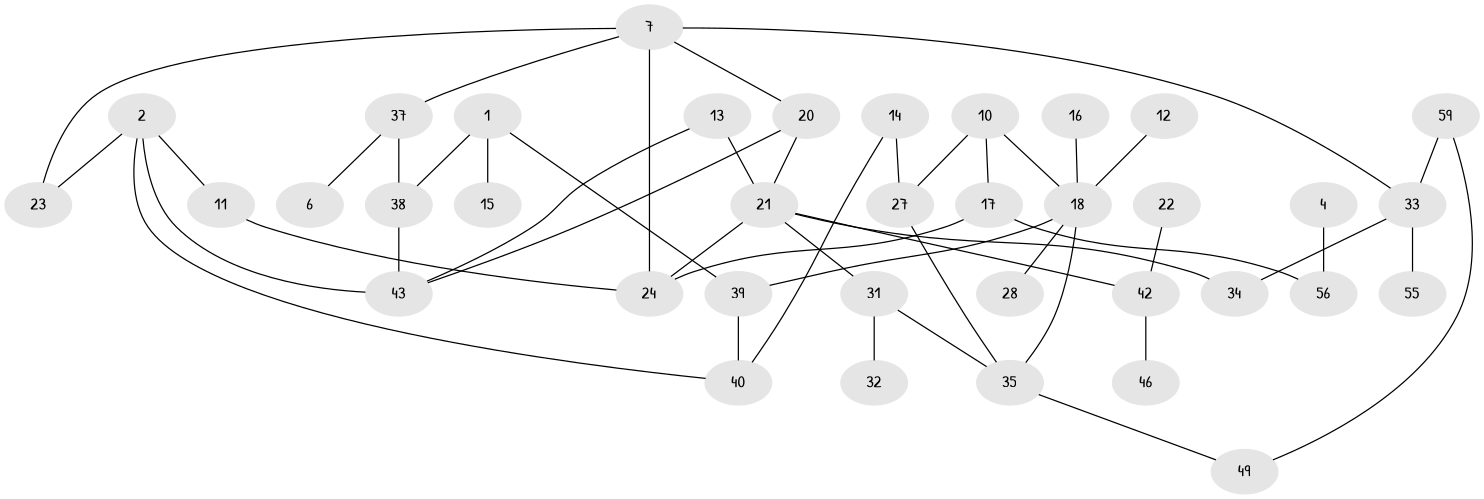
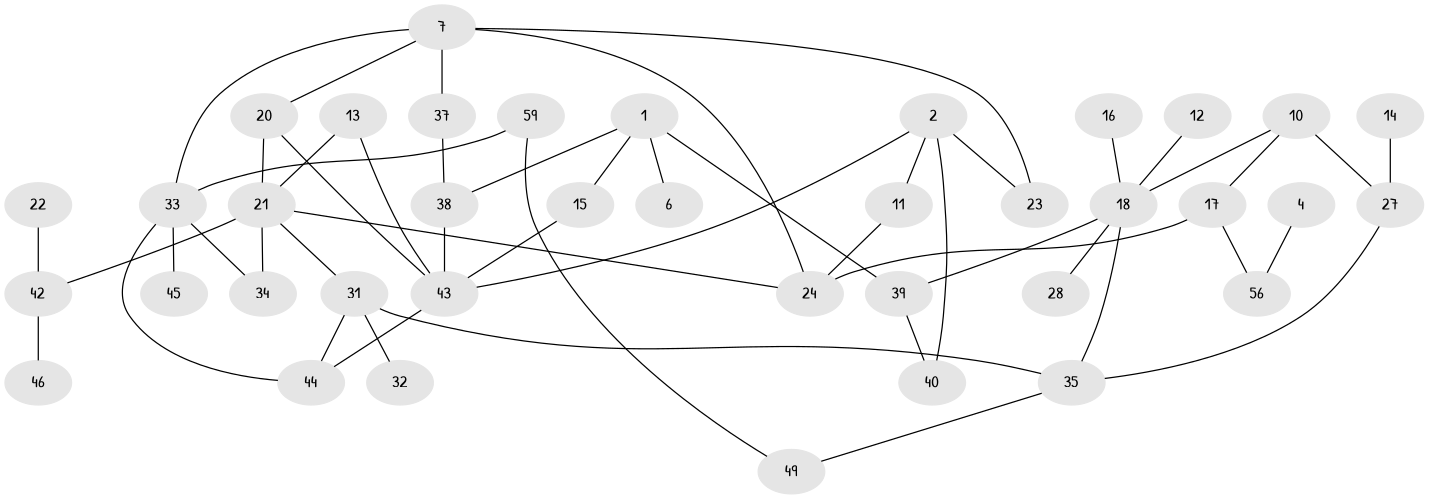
edge "37" -- "6": now "1" -- "6"
edge "14" -- "40": removed
edge "15" -- "43": added
node "55": label "55" -> "45"
node "44": added
